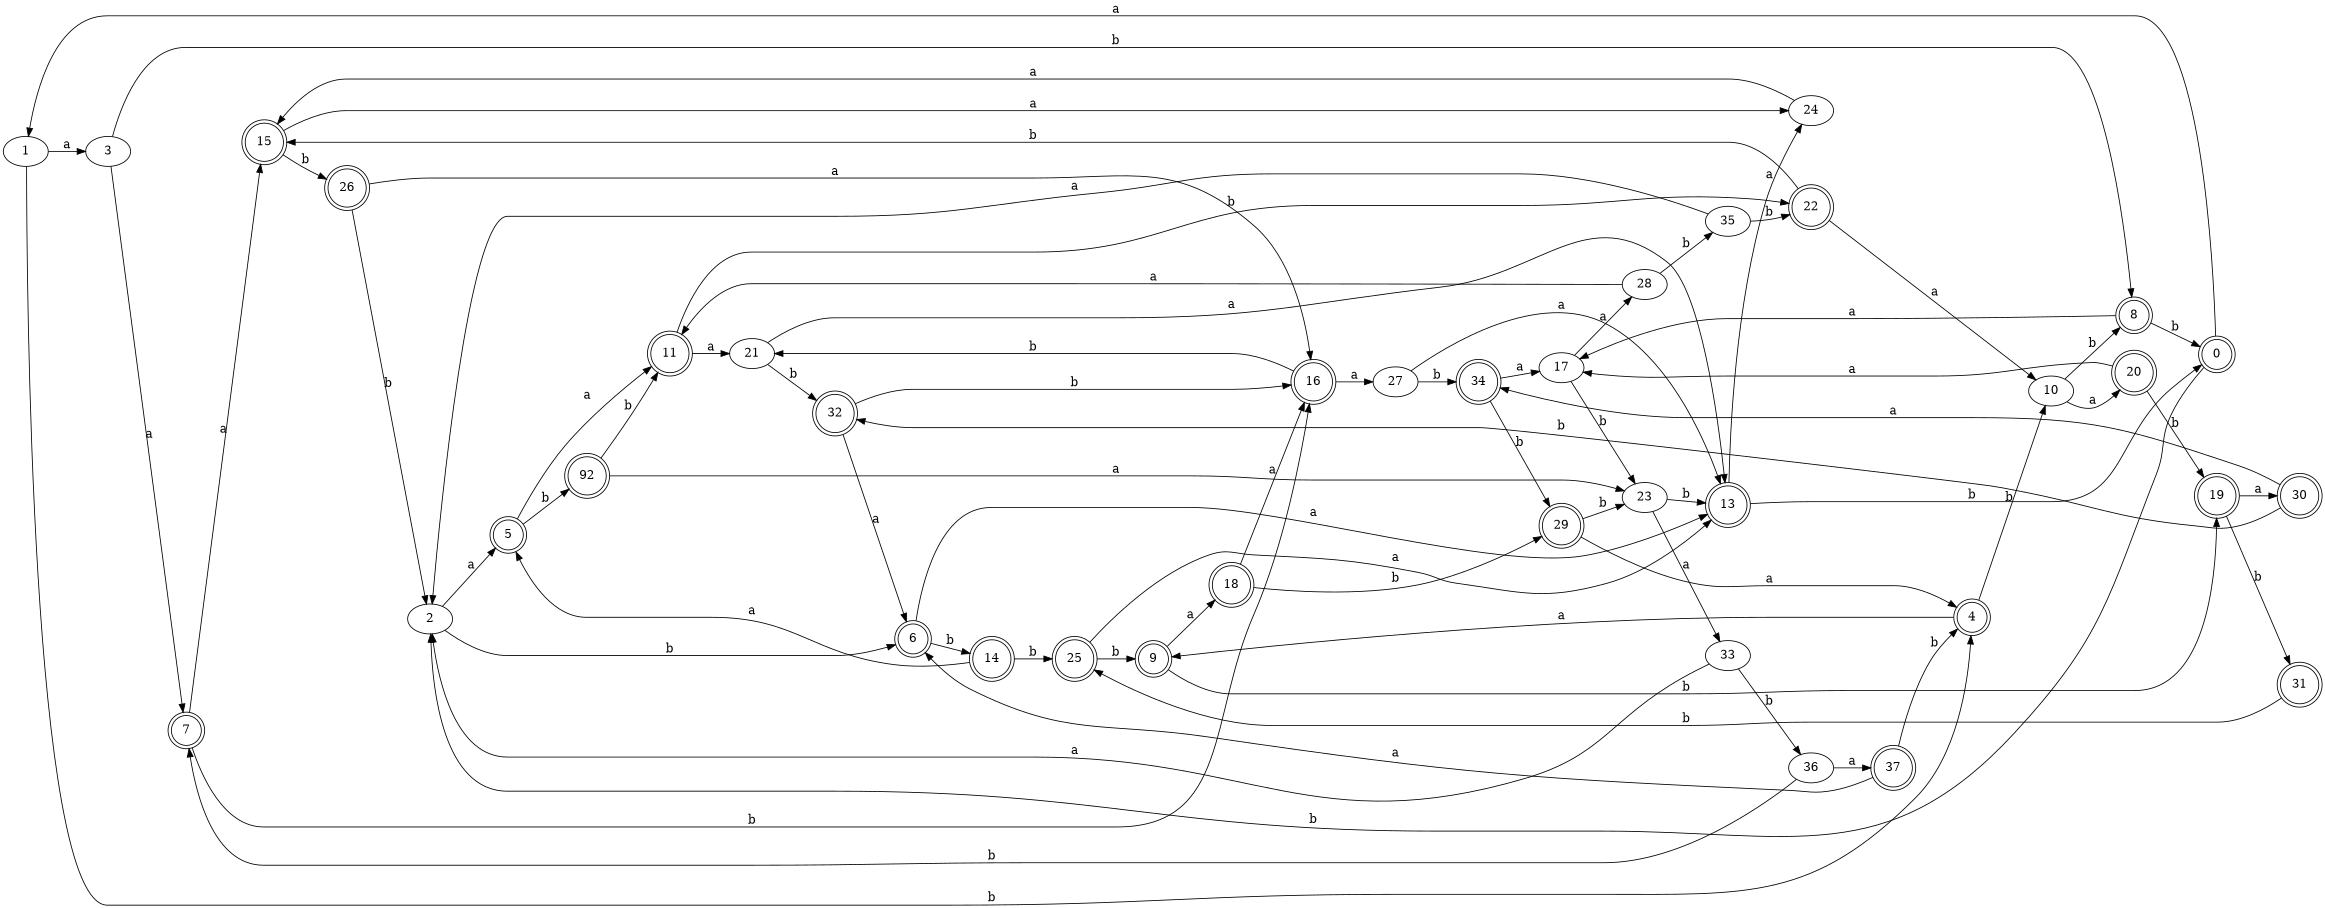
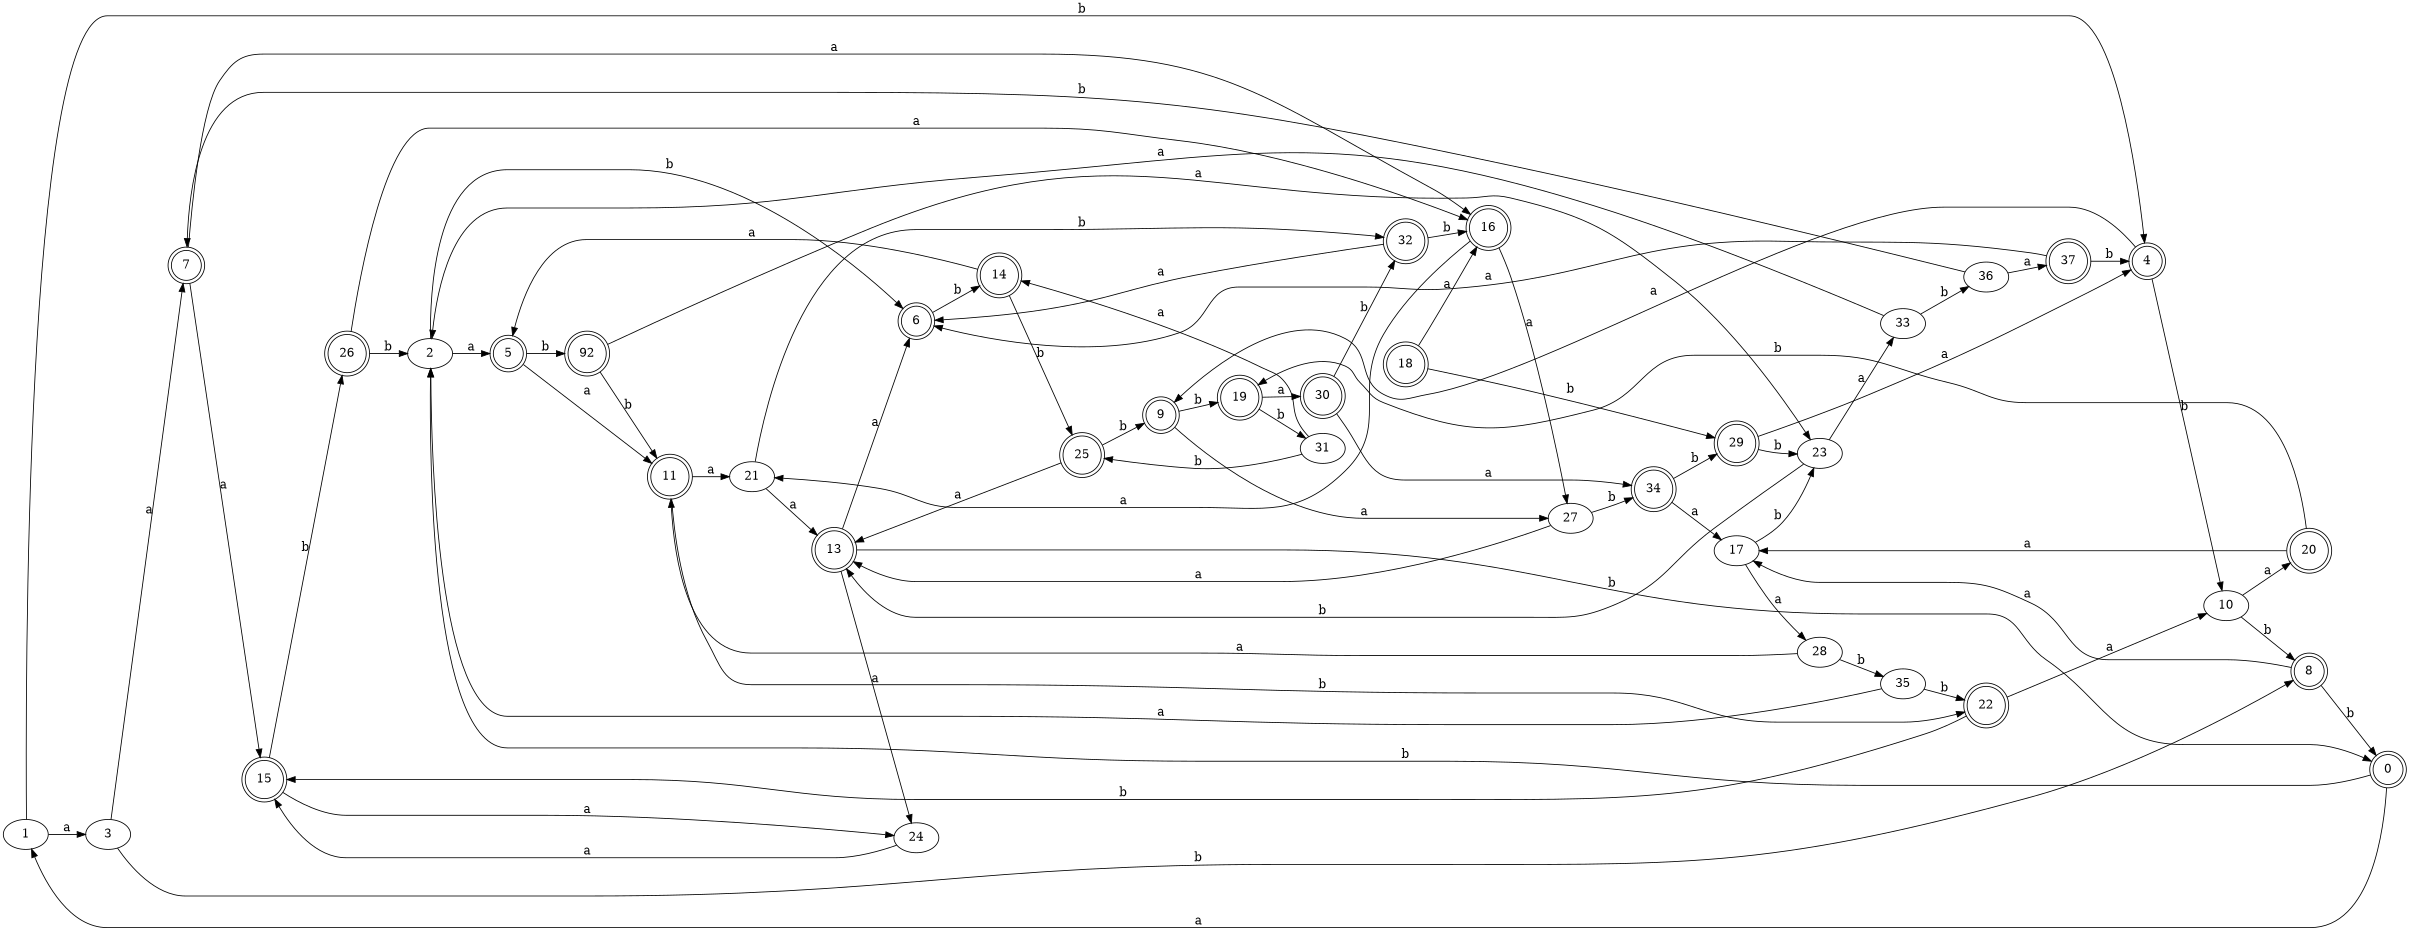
edge "31" -> "14": added, label "a"
edge "16" -> "21": label "b" -> "a"
edge "6" -> "13": reversed
edge "9" -> "18": now "9" -> "27"
node "31": shape doublecircle -> ellipse
edge "7" -> "16": label "b" -> "a"
